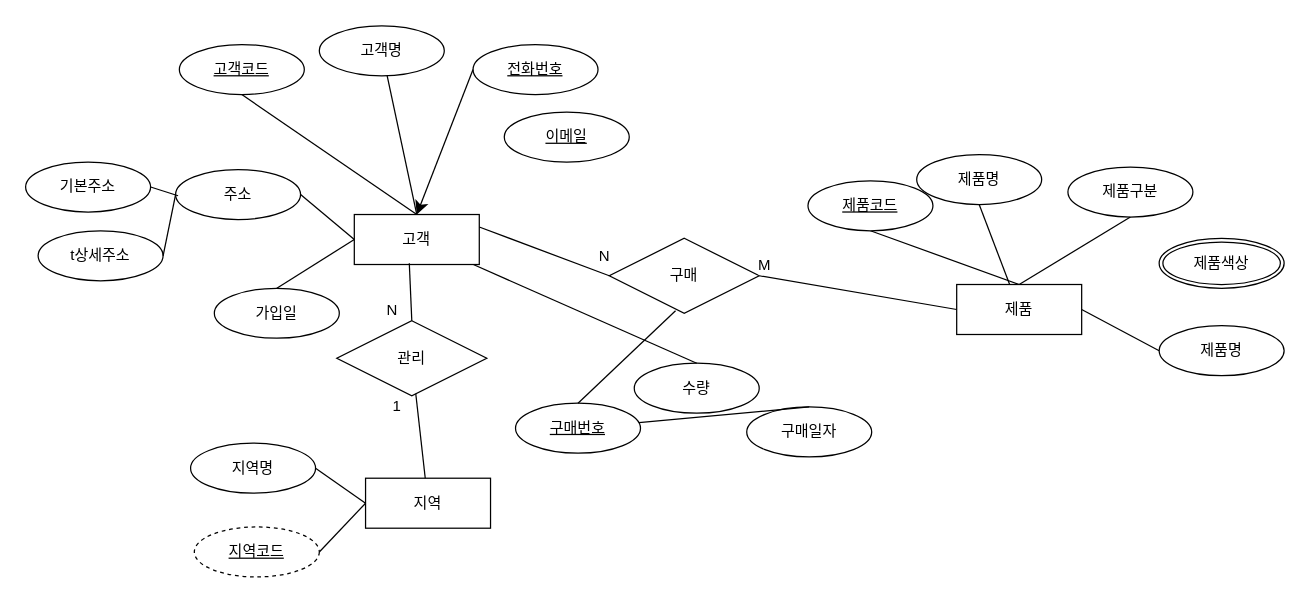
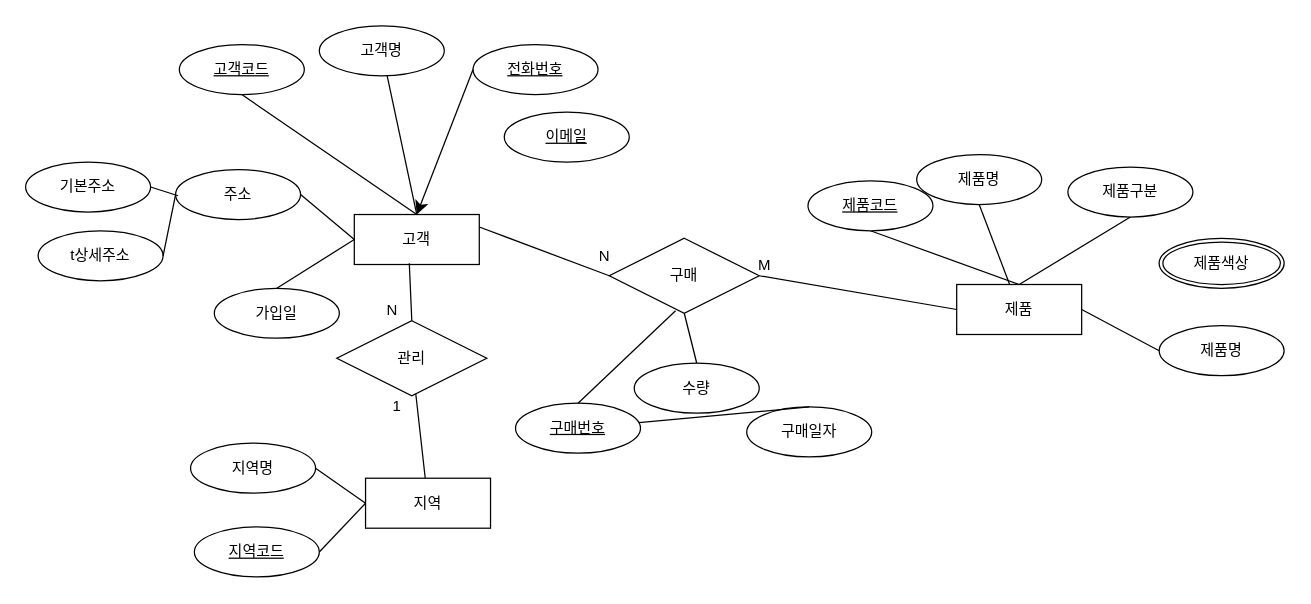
edge "고객" -- "수량": now "구매" -- "수량"
node "지역코드": style dashed -> solid
